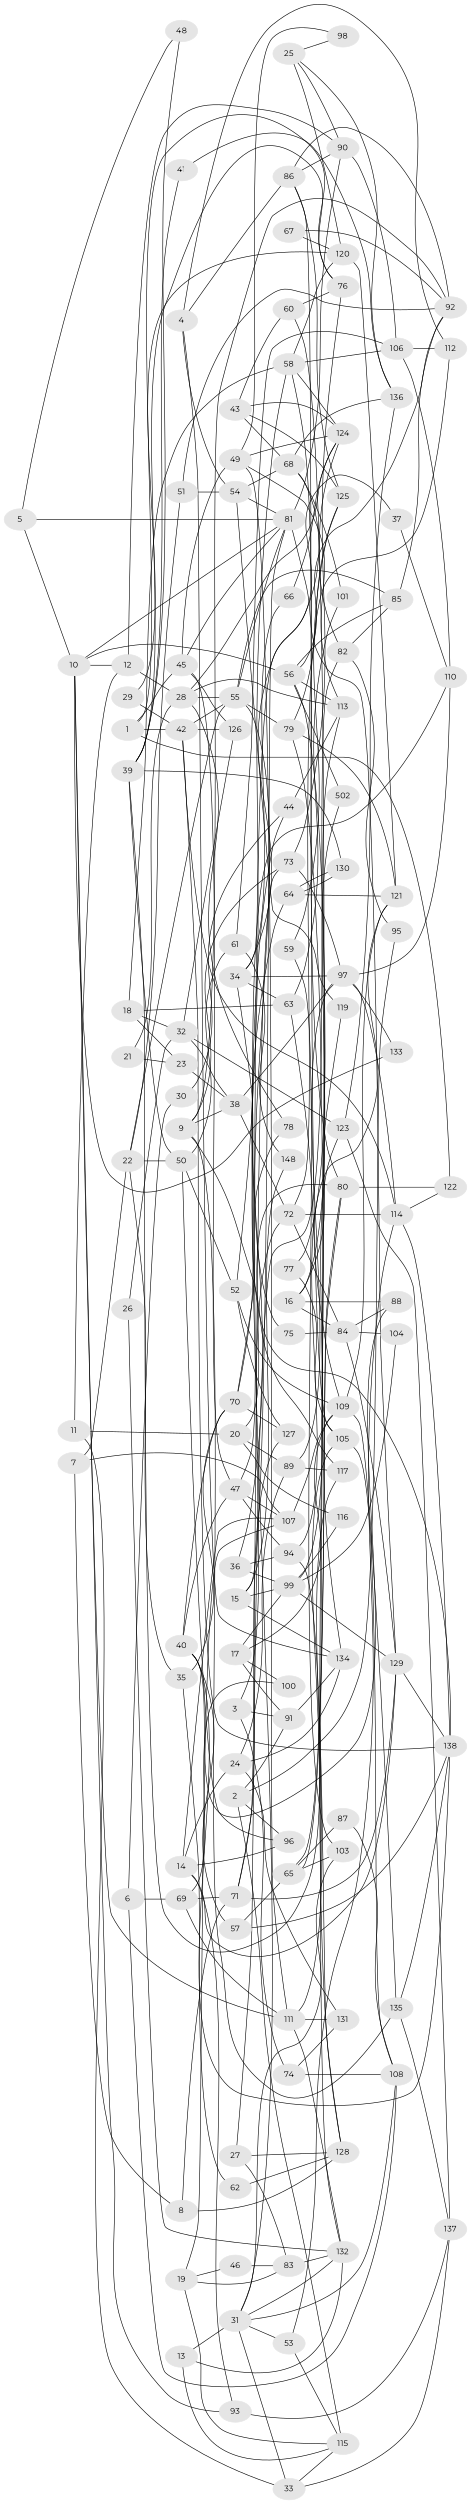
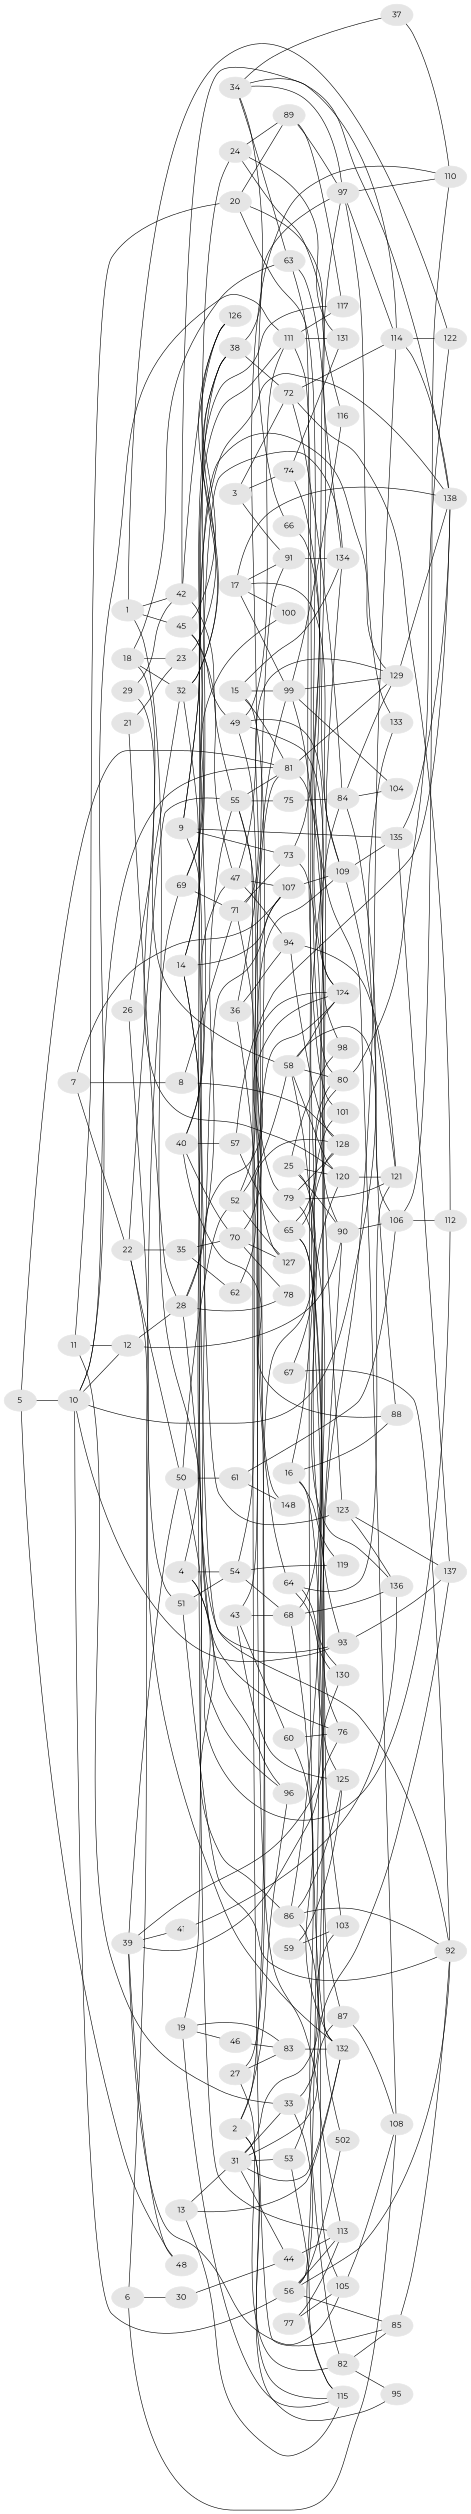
edge "81" -- "45": removed
edge "42" -- "138": now "17" -- "138"
edge "58" -- "93": added
edge "108" -- "31": now "87" -- "31"
